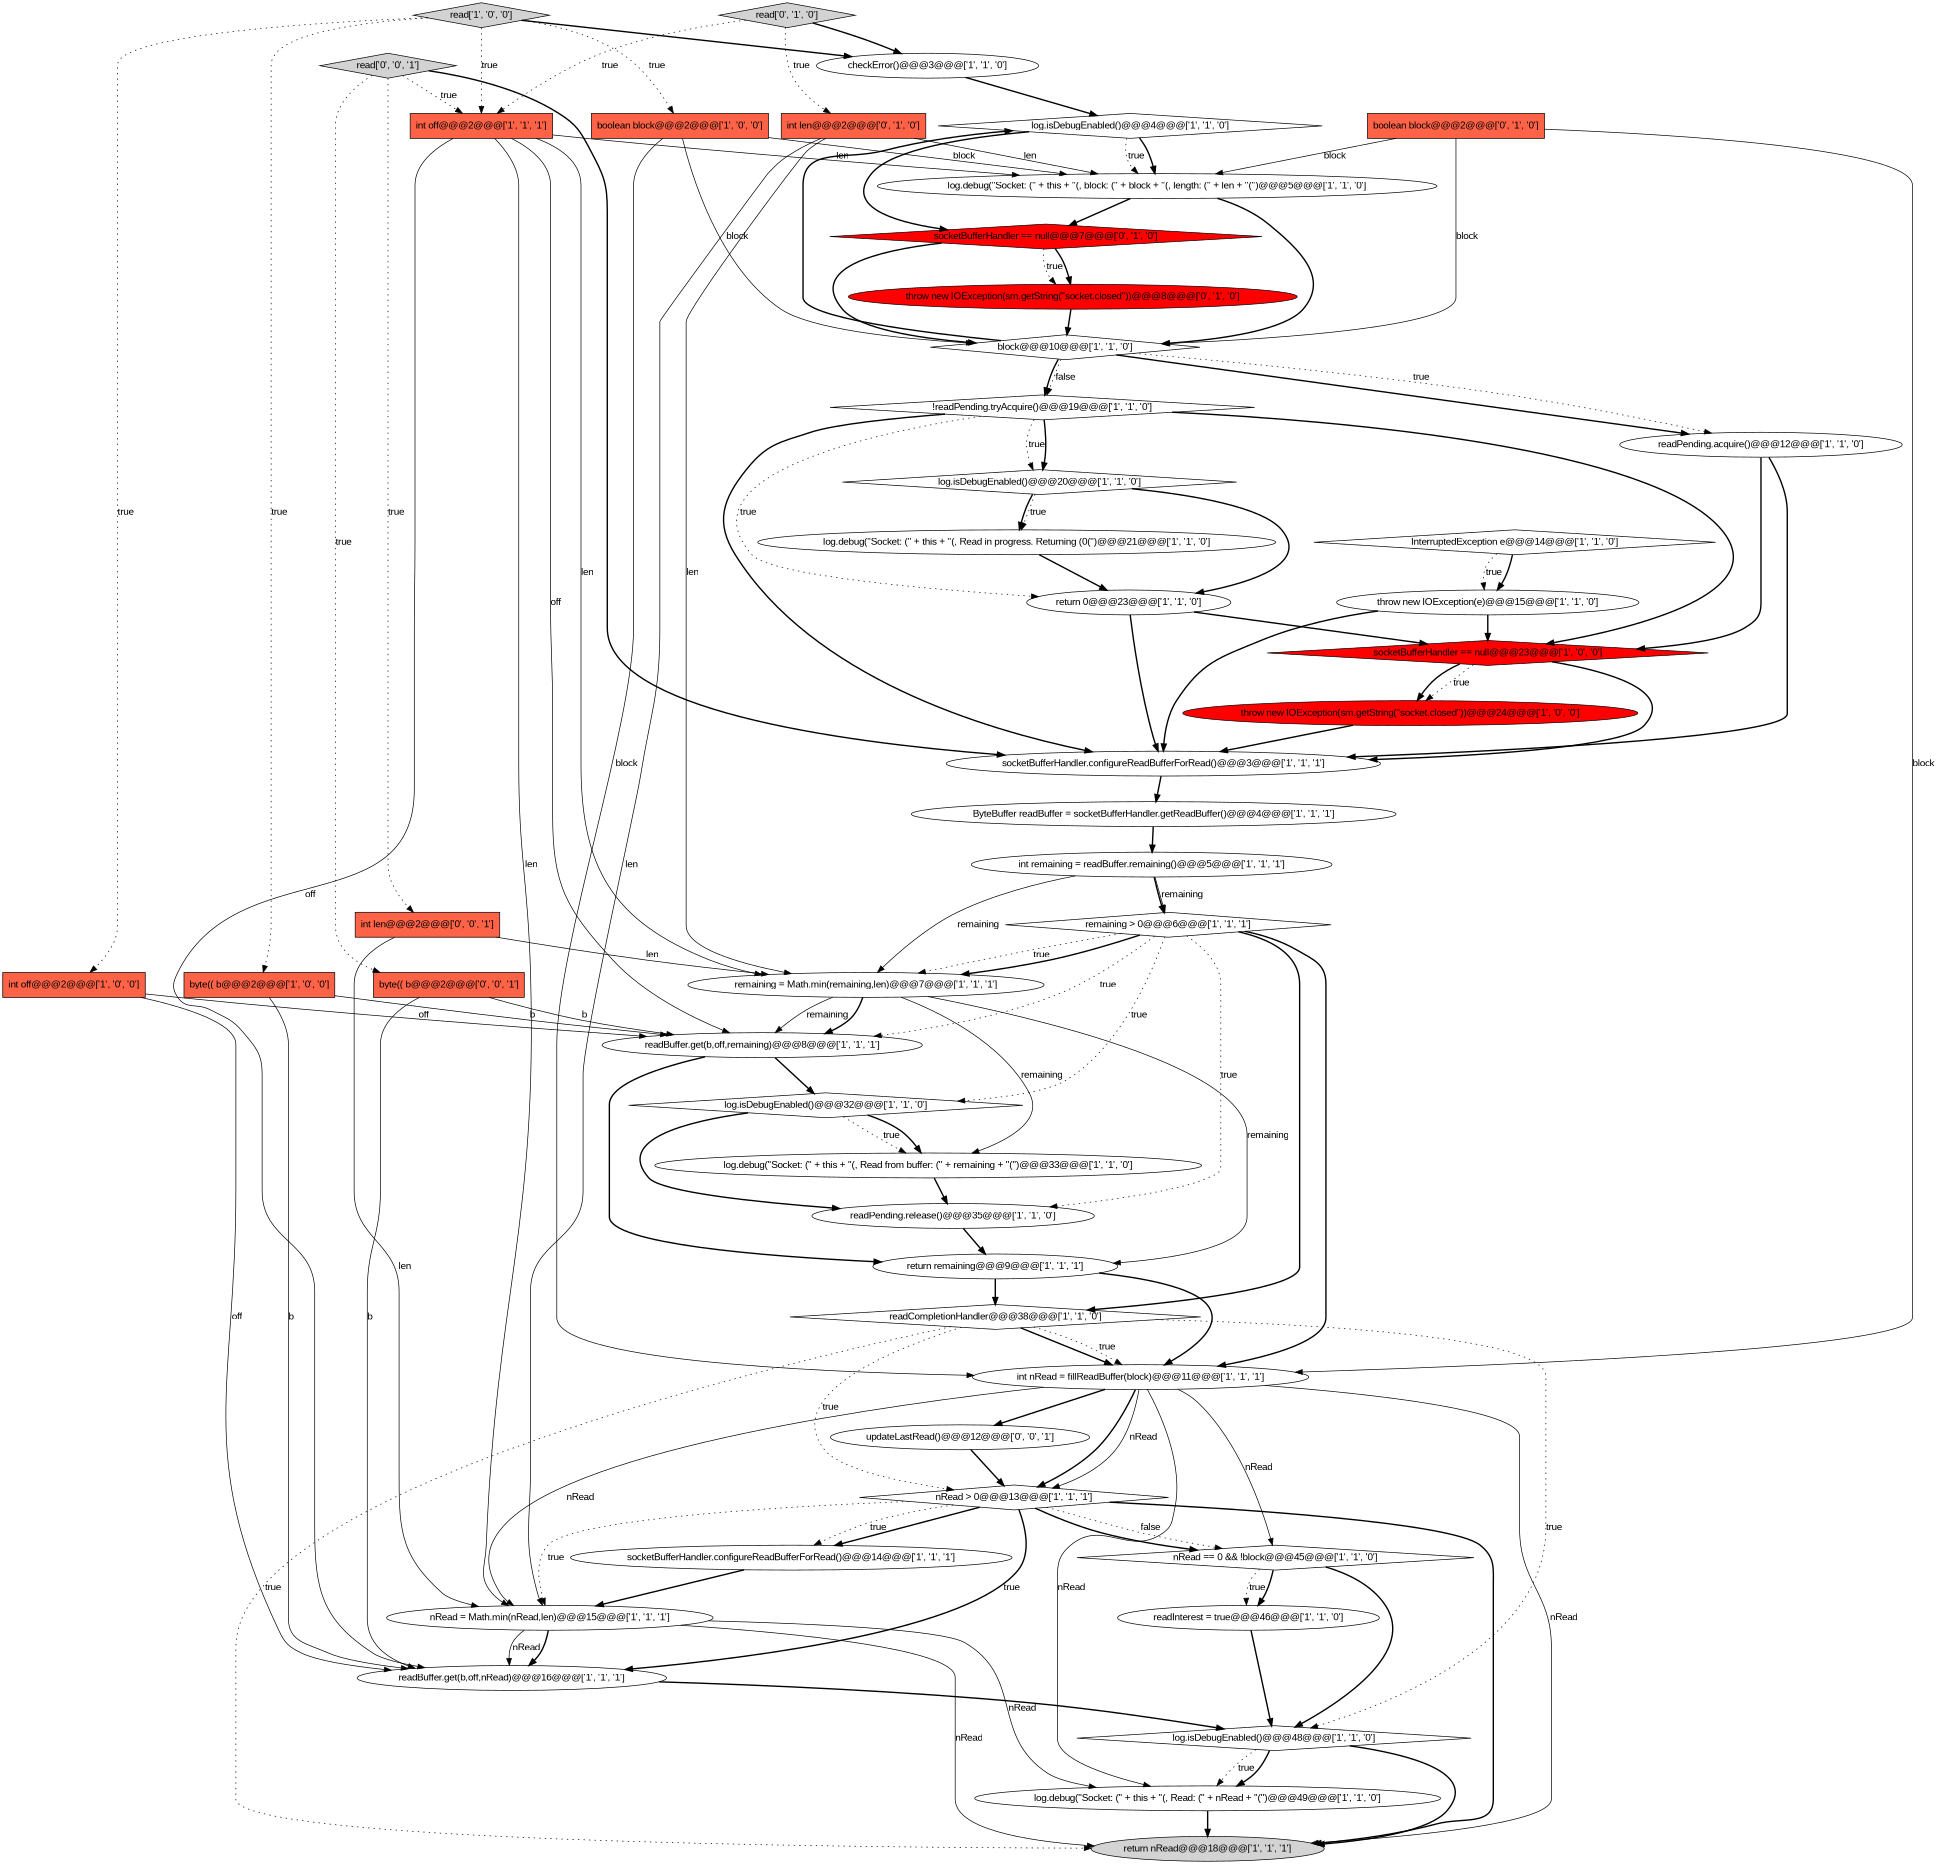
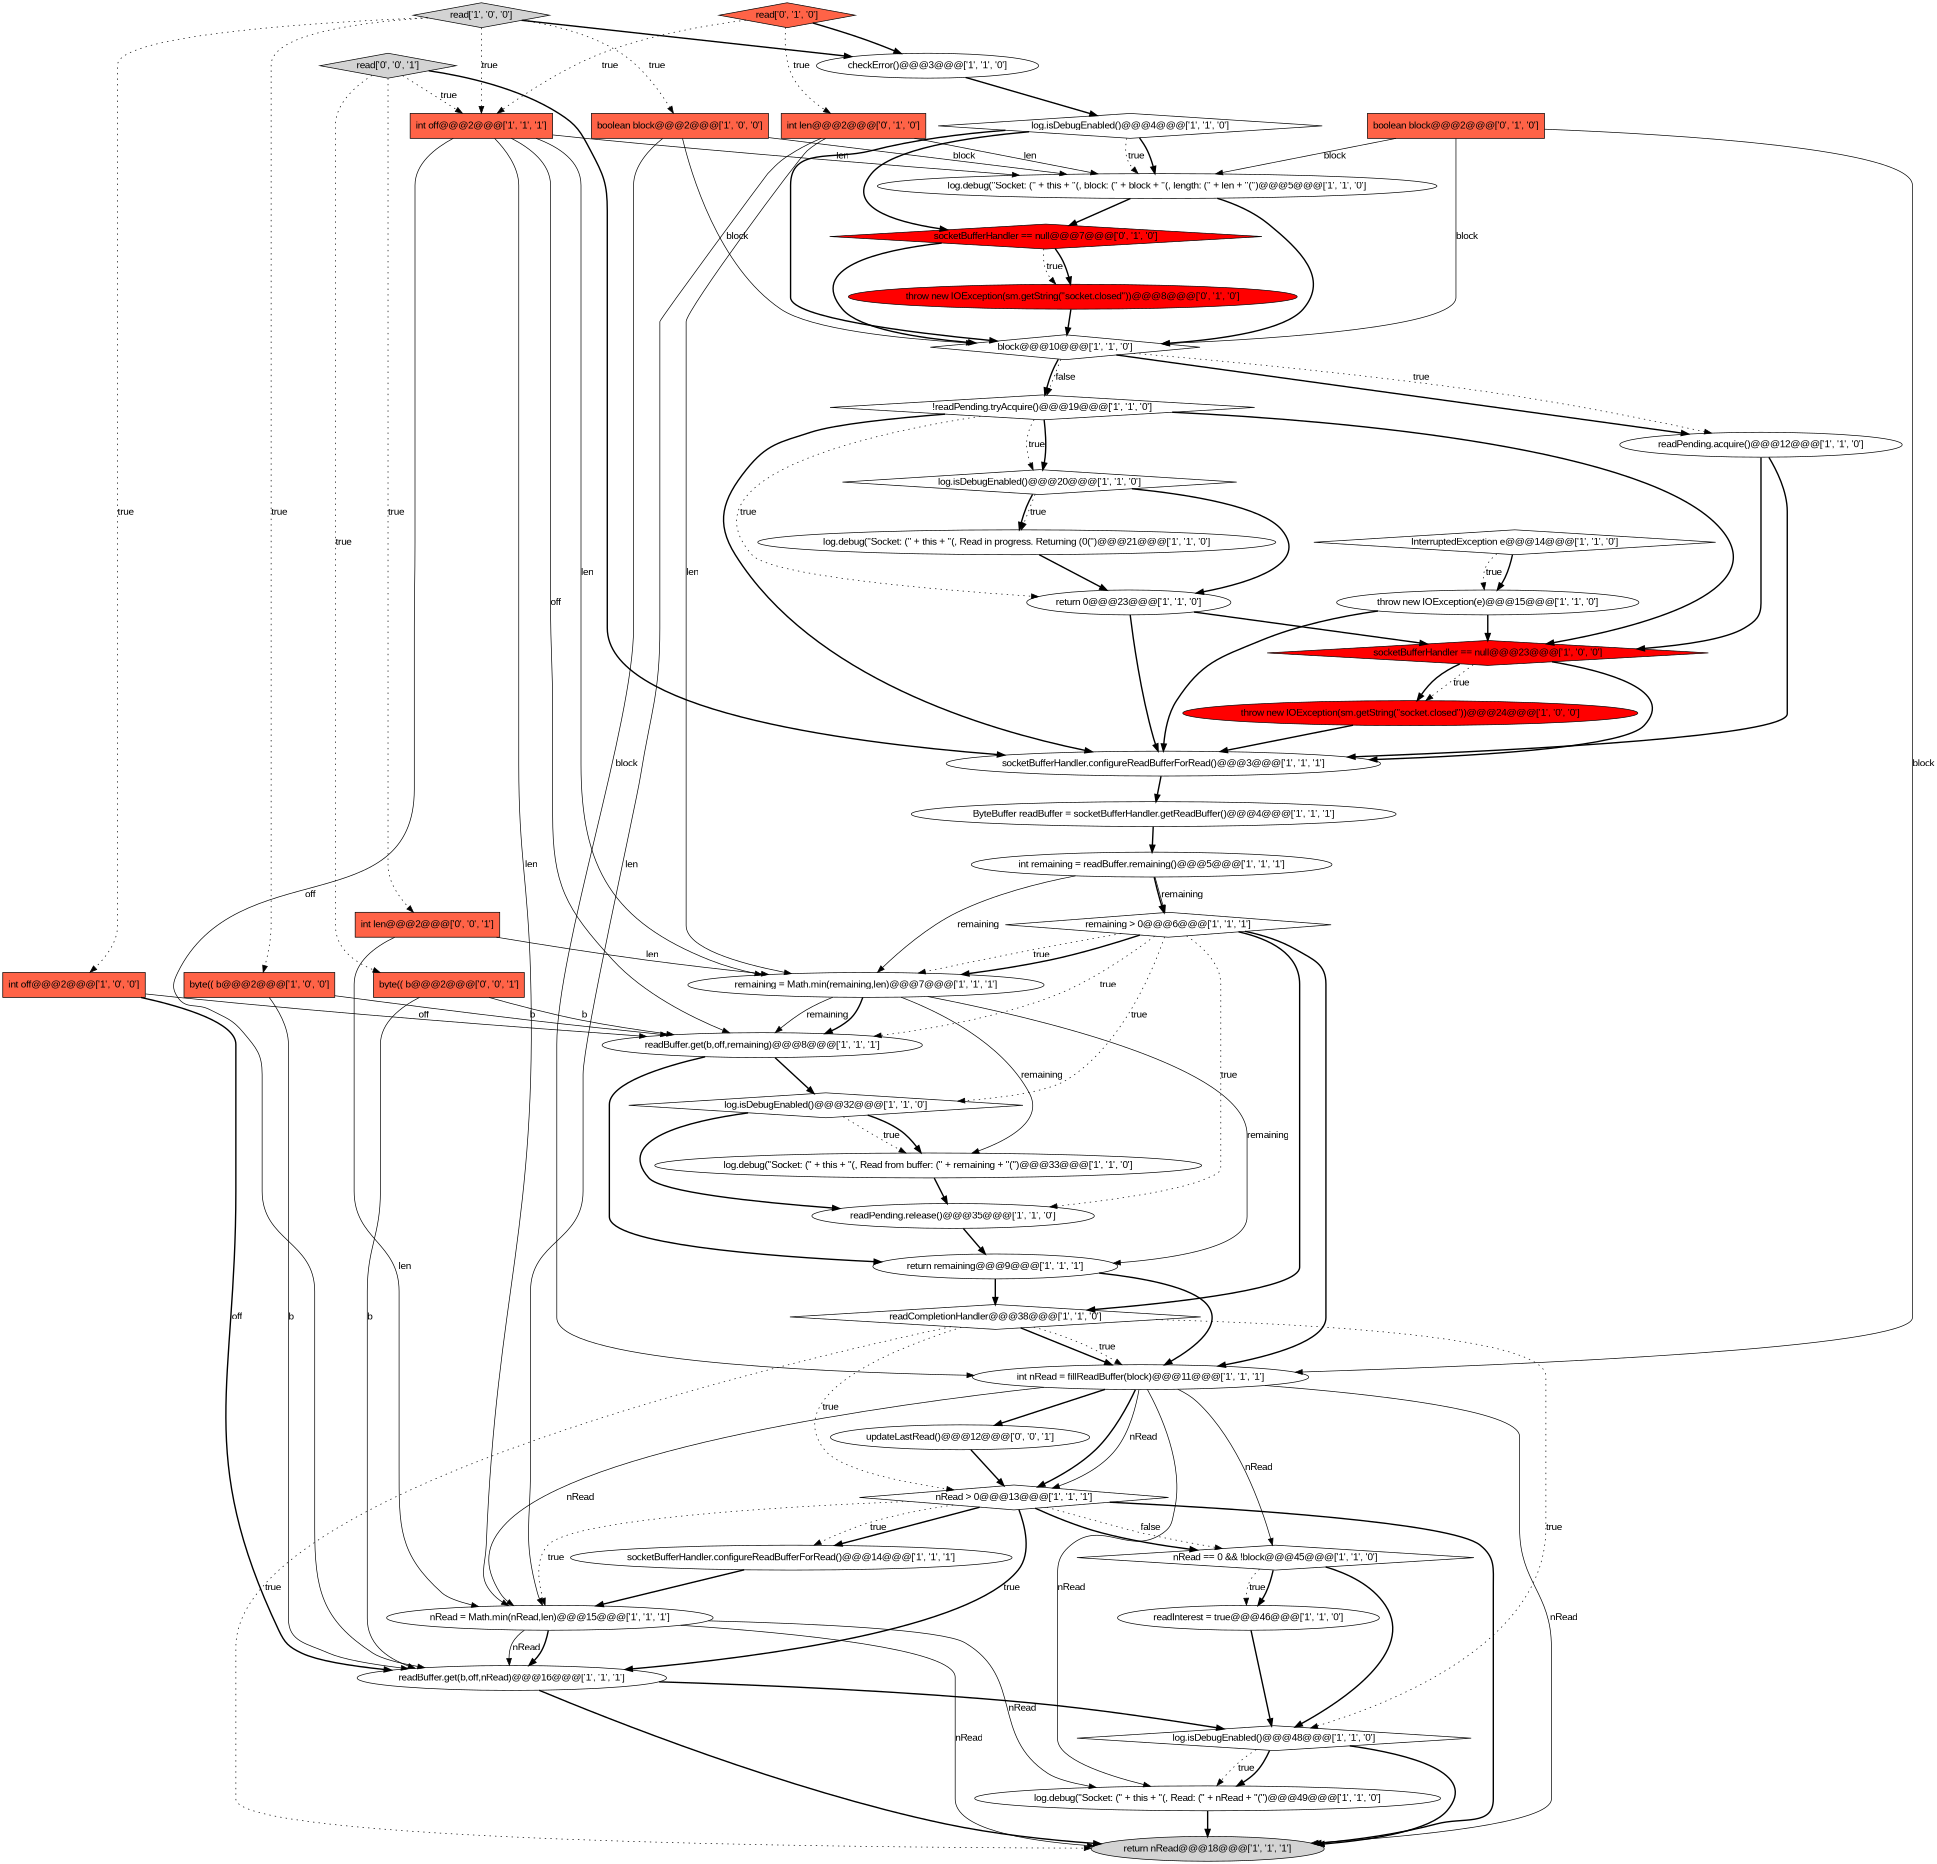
node "read['0', '1', '0']": fillcolor lightgray -> tomato
edge "block@@@10@@@['1', '1', '0']" -> "log.isDebugEnabled()@@@4@@@['1', '1', '0']": reversed
edge "int off@@@2@@@['1', '0', '0']" -> "readBuffer.get(b,off,nRead)@@@16@@@['1', '1', '1']": style solid -> bold
edge "readBuffer.get(b,off,nRead)@@@16@@@['1', '1', '1']" -> "return nRead@@@18@@@['1', '1', '1']": added
